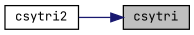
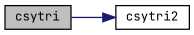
edge "csytri2" -> "csytri": reversed
